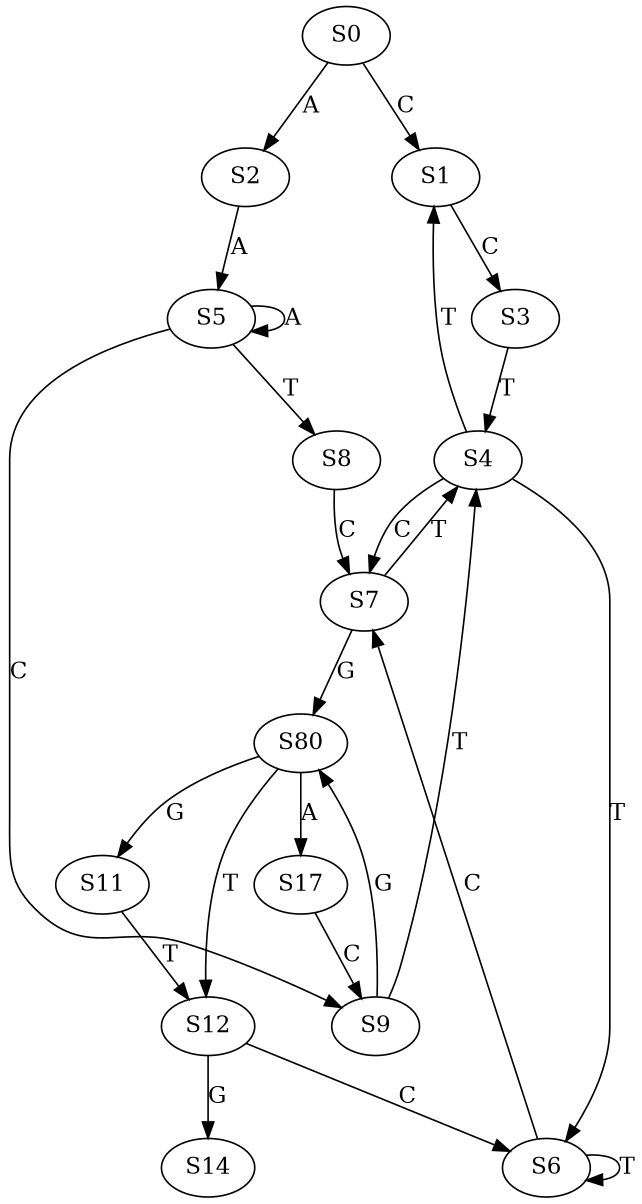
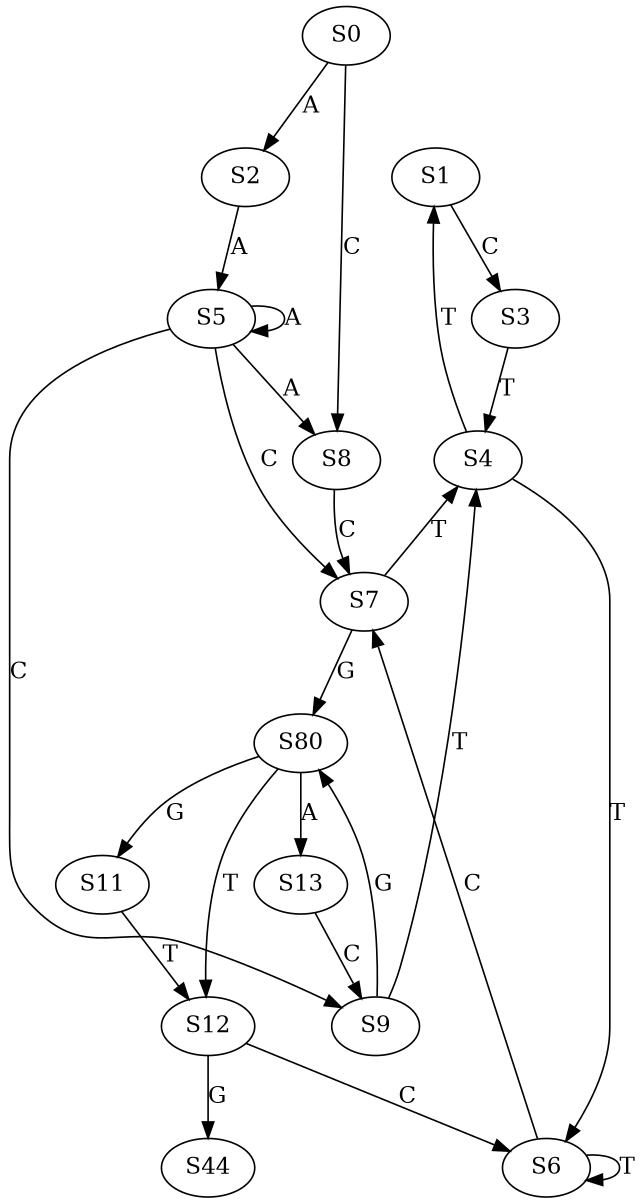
edge "S0" -> "S1": now "S0" -> "S8"
edge "S5" -> "S8": label "T" -> "A"
edge "S4" -> "S7": now "S5" -> "S7"
node "S17": label "S17" -> "S13"
node "S14": label "S14" -> "S44"
